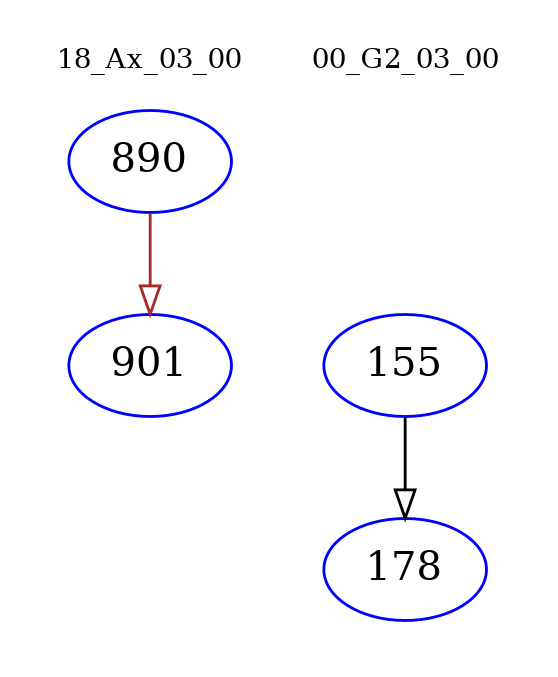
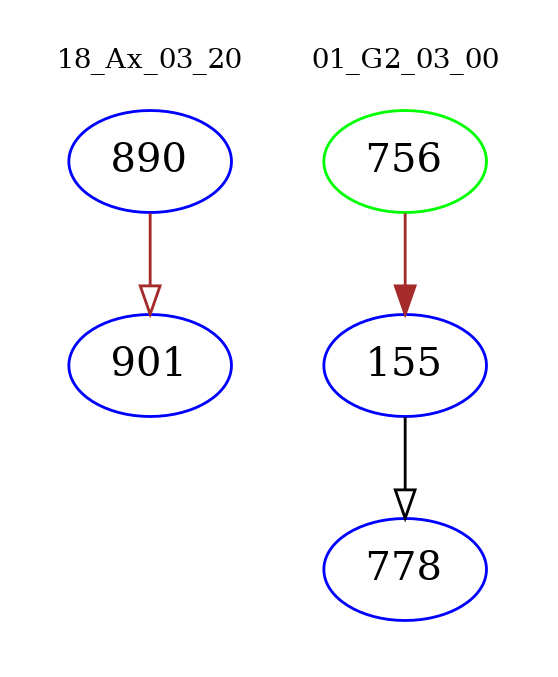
cluster "18_Ax_03_00": label "18_Ax_03_00" -> "18_Ax_03_20"
cluster "00_G2_03_00": label "00_G2_03_00" -> "01_G2_03_00"
node "756": added
node "178": label "178" -> "778"
